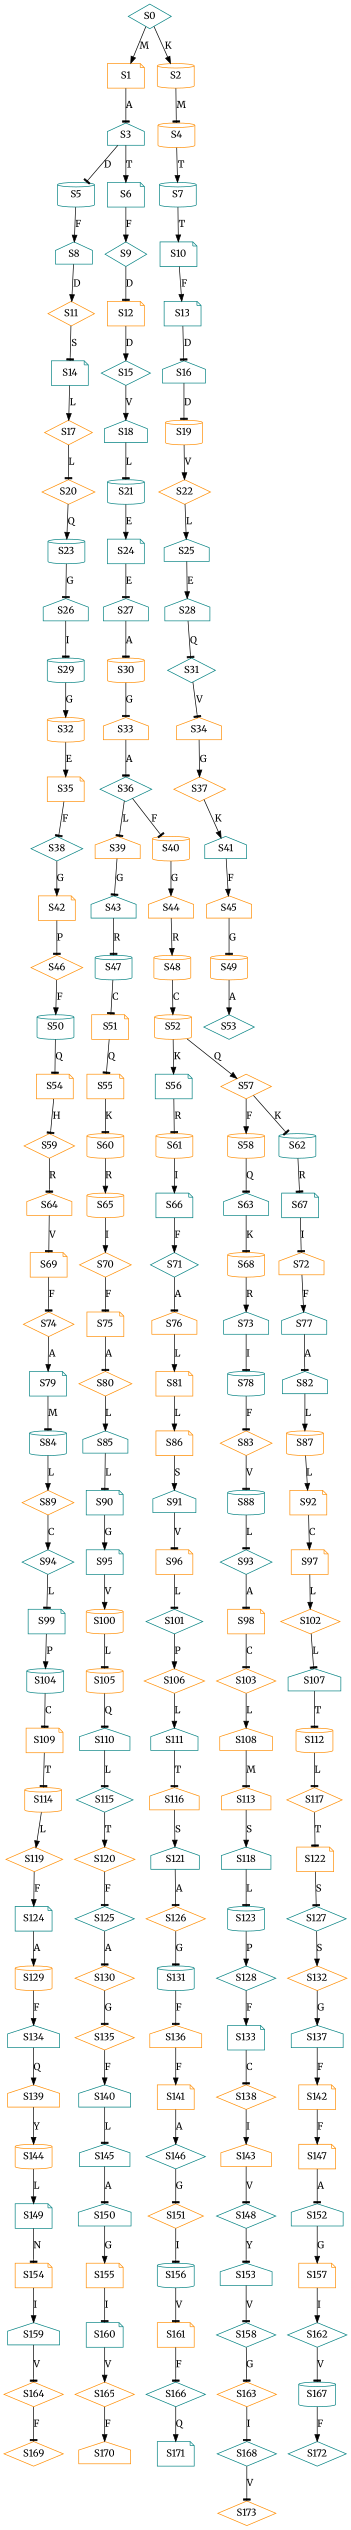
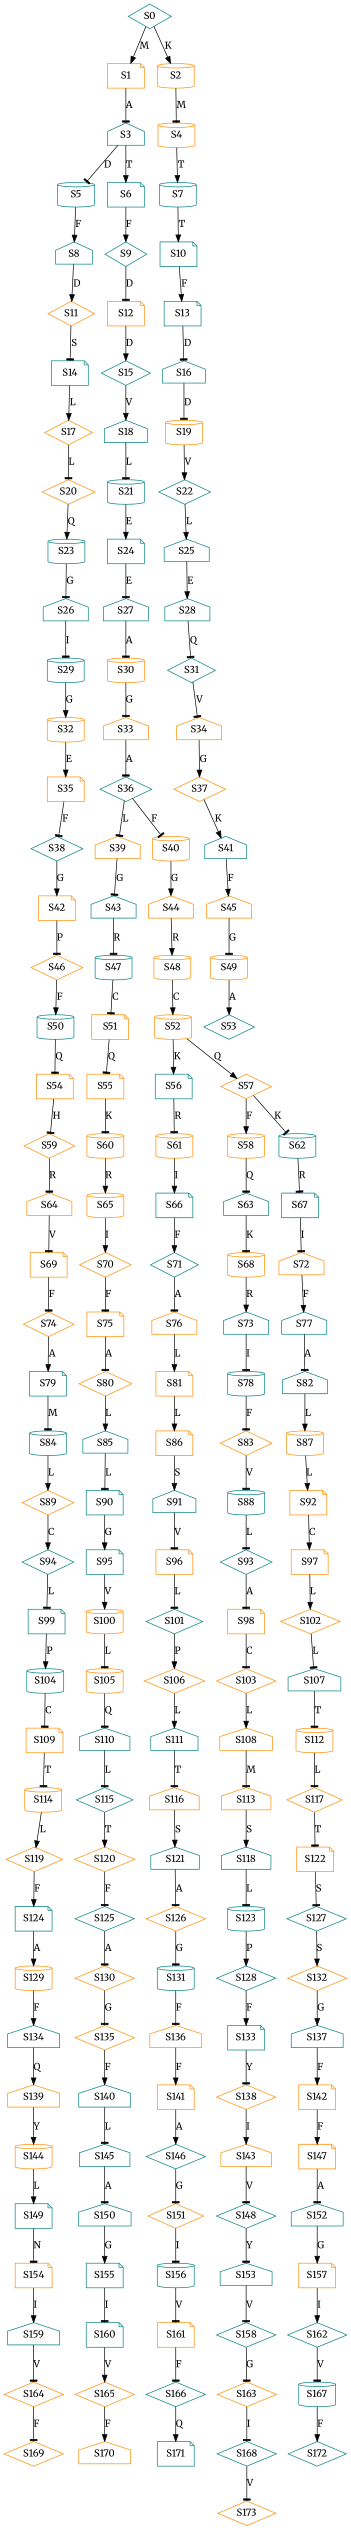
node "S22": color darkorange -> teal
edge "S133" -> "S138": label "C" -> "Y"
node "S155": color darkorange -> teal
